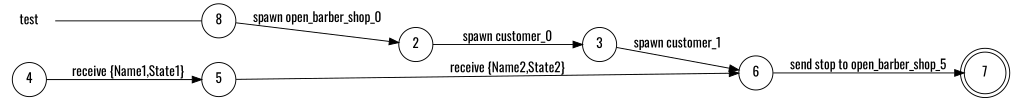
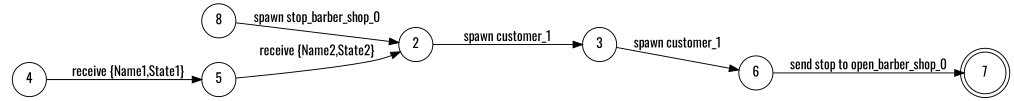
edge "8" -> "2": label "spawn open_barber_shop_0" -> "spawn stop_barber_shop_0"
node "test": removed
edge "2" -> "3": label "spawn customer_0" -> "spawn customer_1"
edge "6" -> "7": label "send stop to open_barber_shop_5" -> "send stop to open_barber_shop_0"
edge "5" -> "6": now "5" -> "2"
